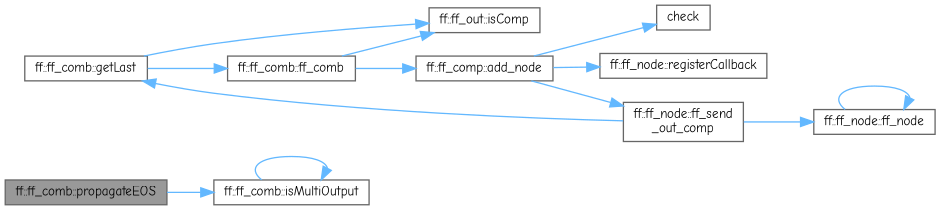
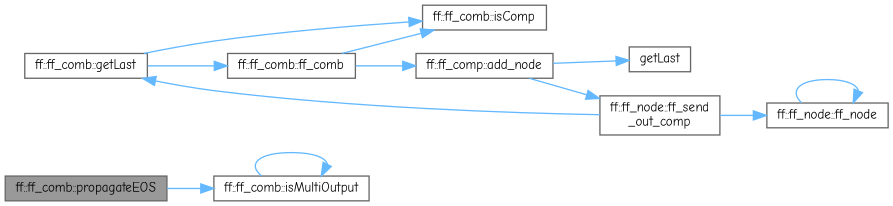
node "check": label "check" -> "getLast"
node "ff::ff_out::isComp": label "ff::ff_out::isComp" -> "ff::ff_comb::isComp"
node "ff::ff_node::registerCallback": removed
